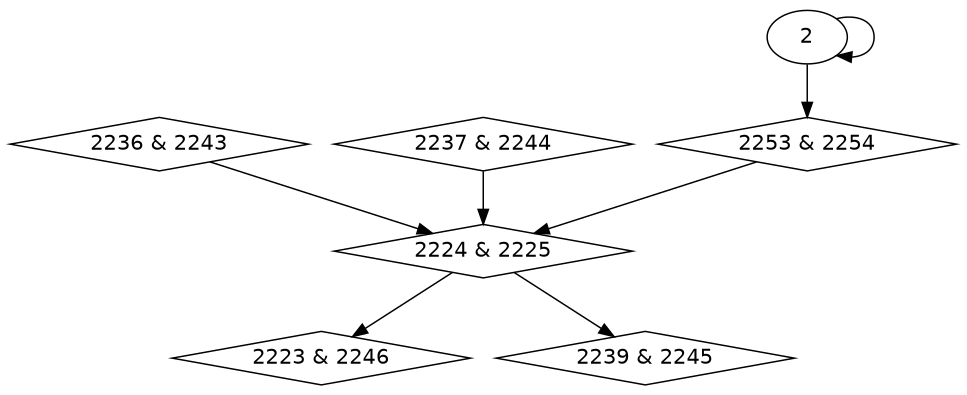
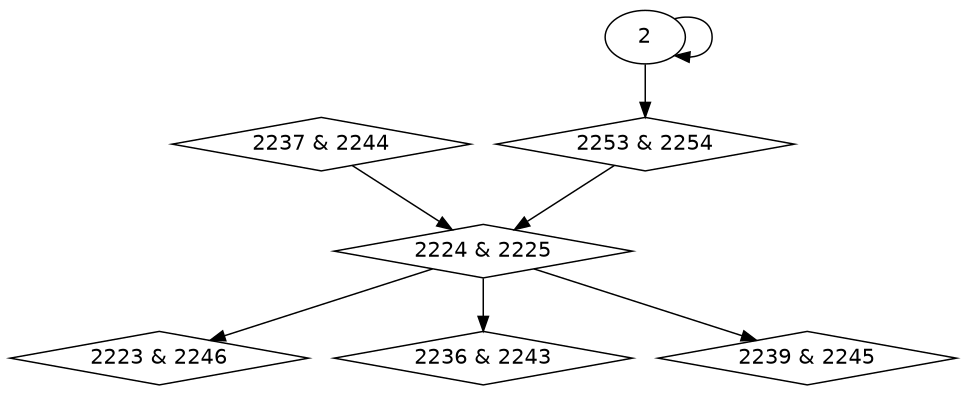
edge "2236 & 2243" -> "2224 & 2225": reversed
